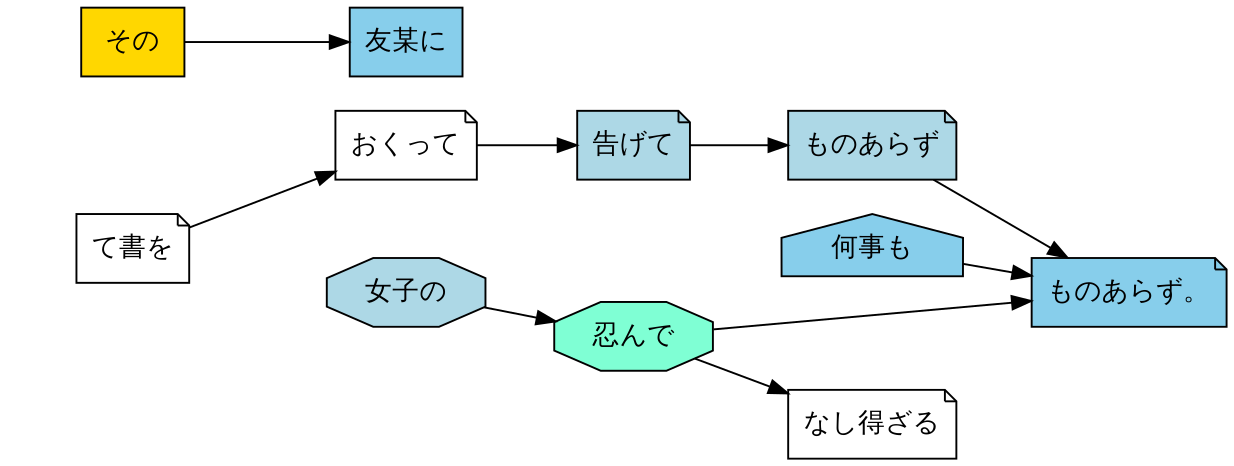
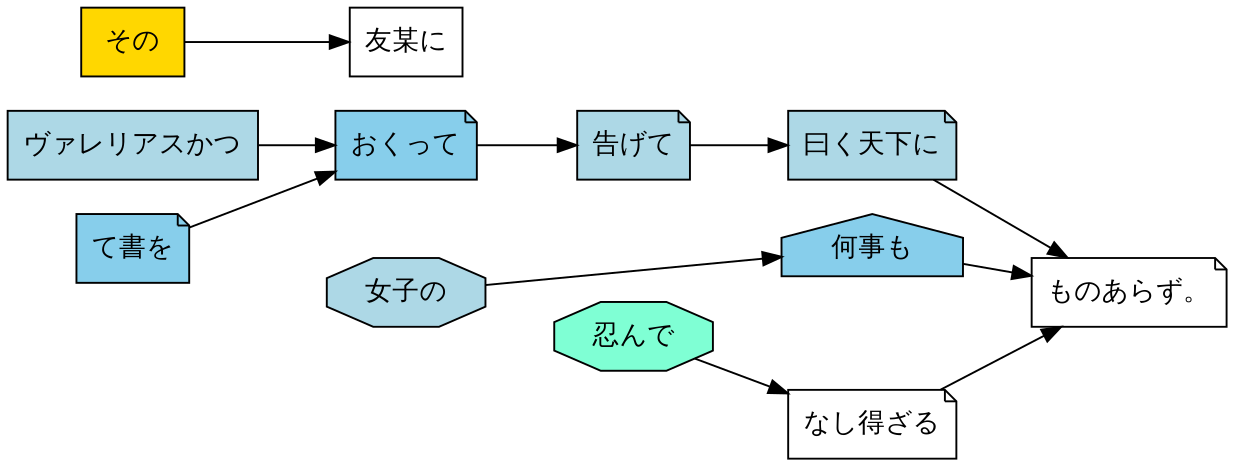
node "友某に": fillcolor skyblue -> white
node "ヴァレリアスかつ": added
node "おくって": fillcolor white -> skyblue
node "ものあらず": label "ものあらず" -> "曰く天下に"
node "て書を": fillcolor white -> skyblue
node "ものあらず。": fillcolor skyblue -> white
edge "女子の" -> "忍んで": now "女子の" -> "何事も"
edge "忍んで" -> "ものあらず。": now "なし得ざる" -> "ものあらず。"
